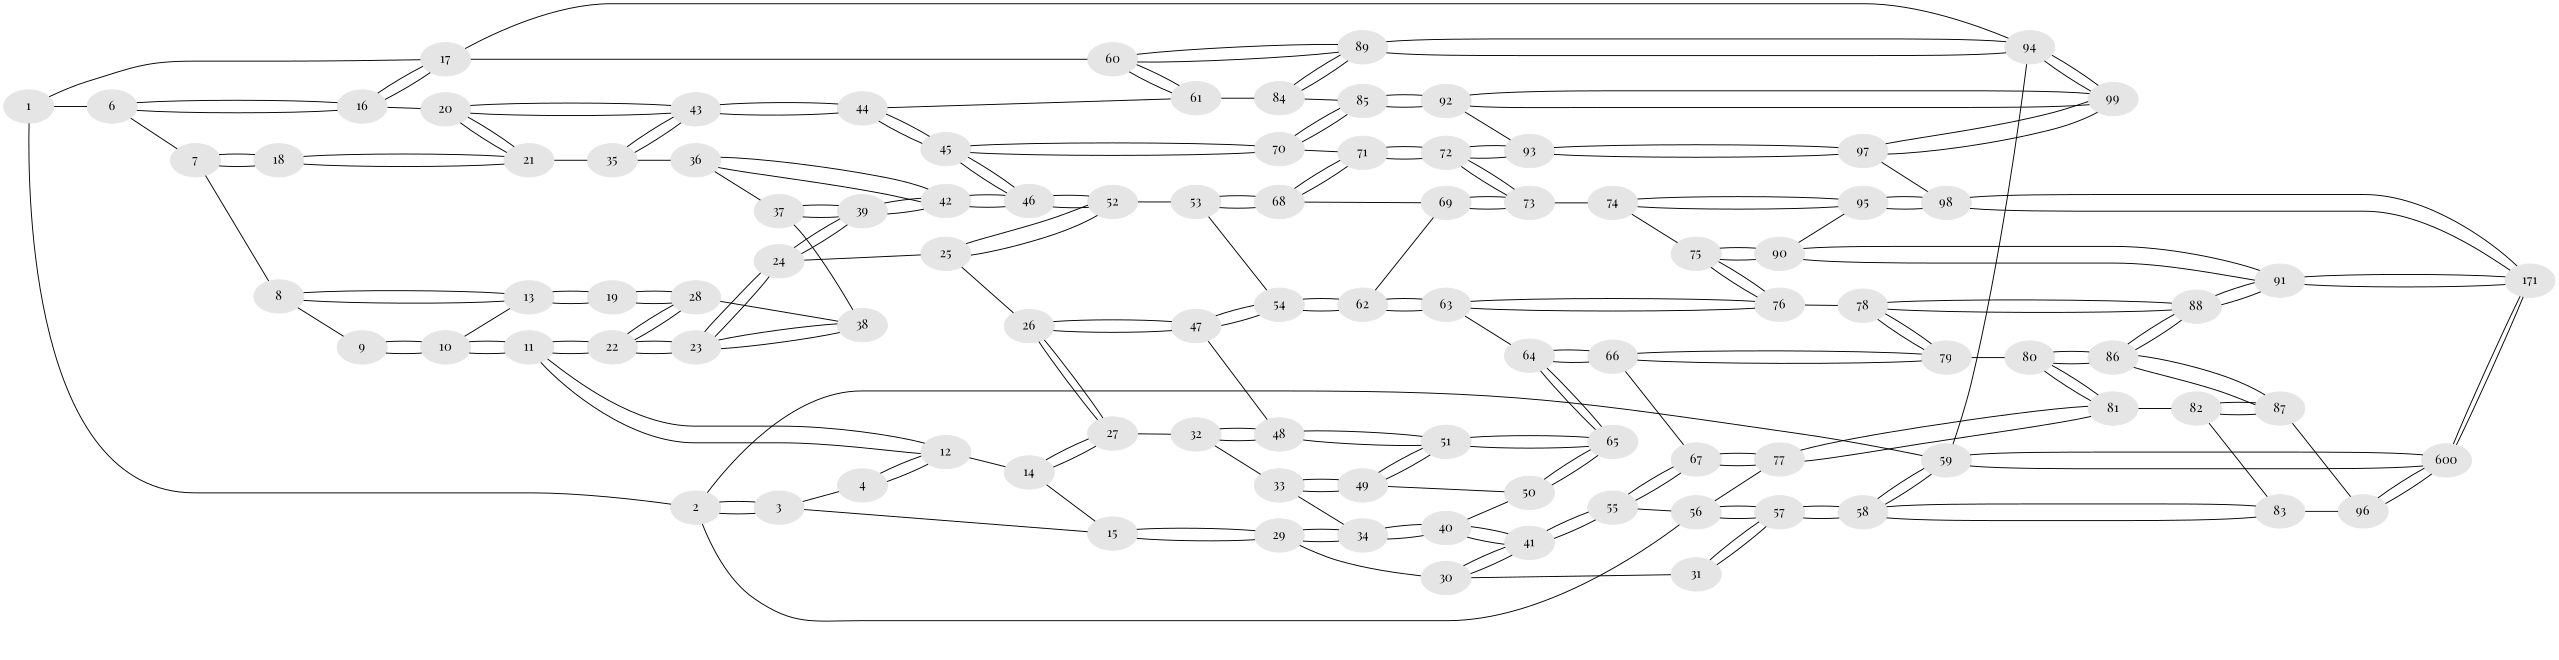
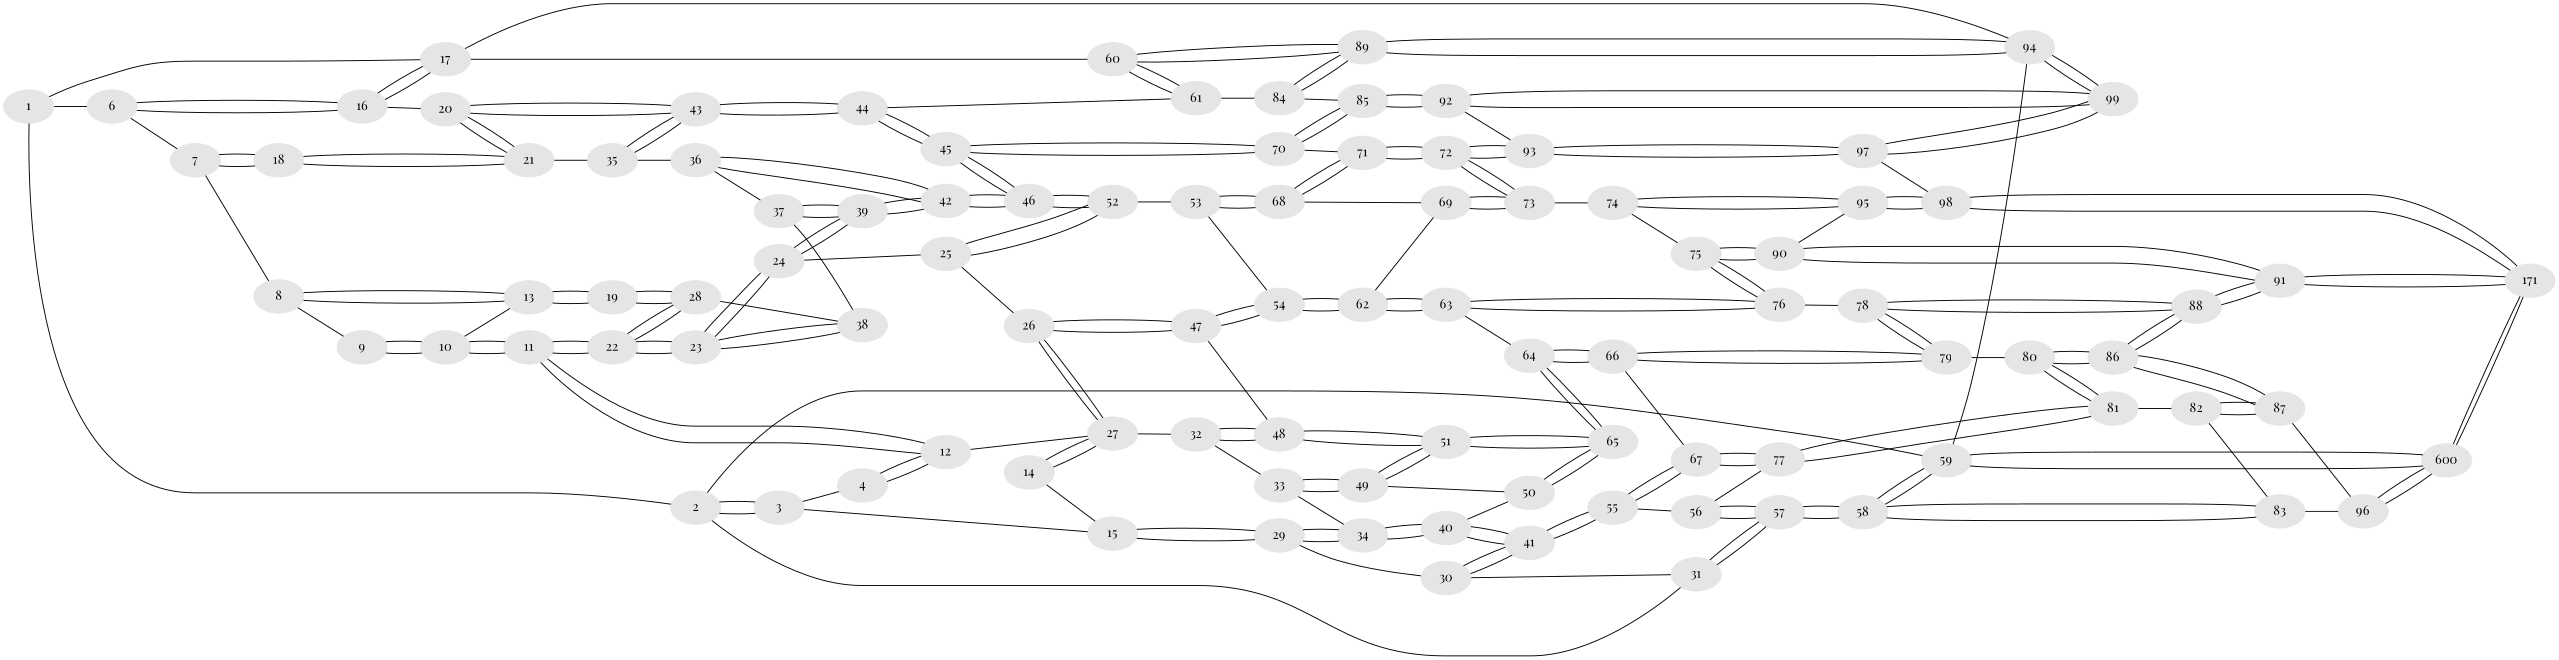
edge "12" -- "14": now "12" -- "27"
edge "2" -- "56": now "2" -- "31"
